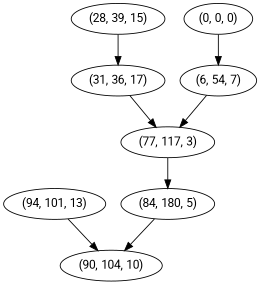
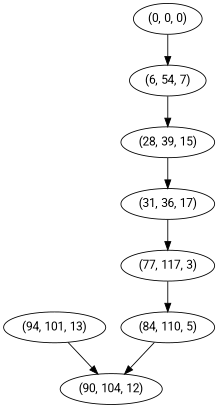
edge "(6, 54, 7)" -> "(77, 117, 3)": now "(6, 54, 7)" -> "(28, 39, 15)"
node "(84, 180, 5)": label "(84, 180, 5)" -> "(84, 110, 5)"
node "(90, 104, 10)": label "(90, 104, 10)" -> "(90, 104, 12)"
